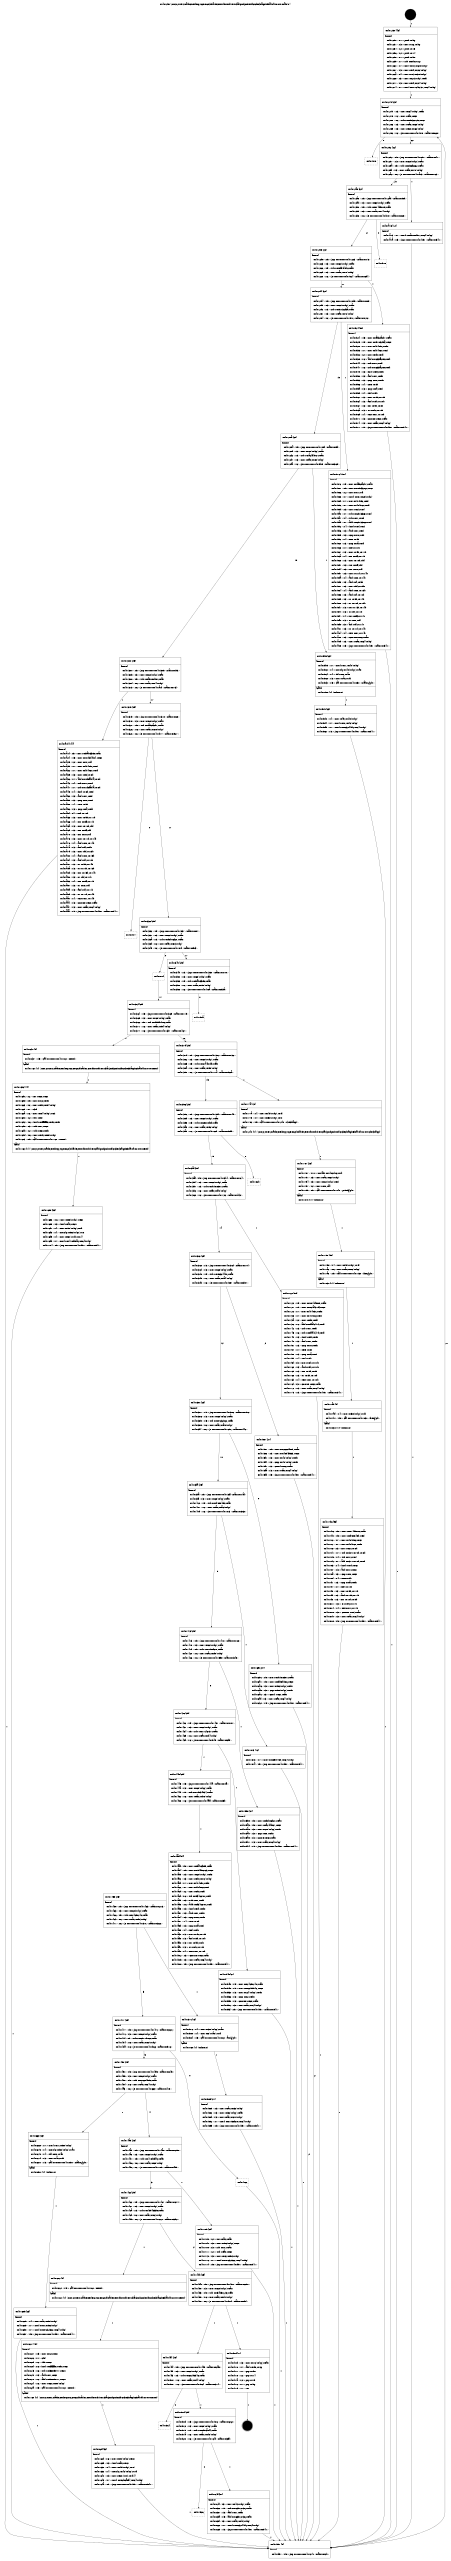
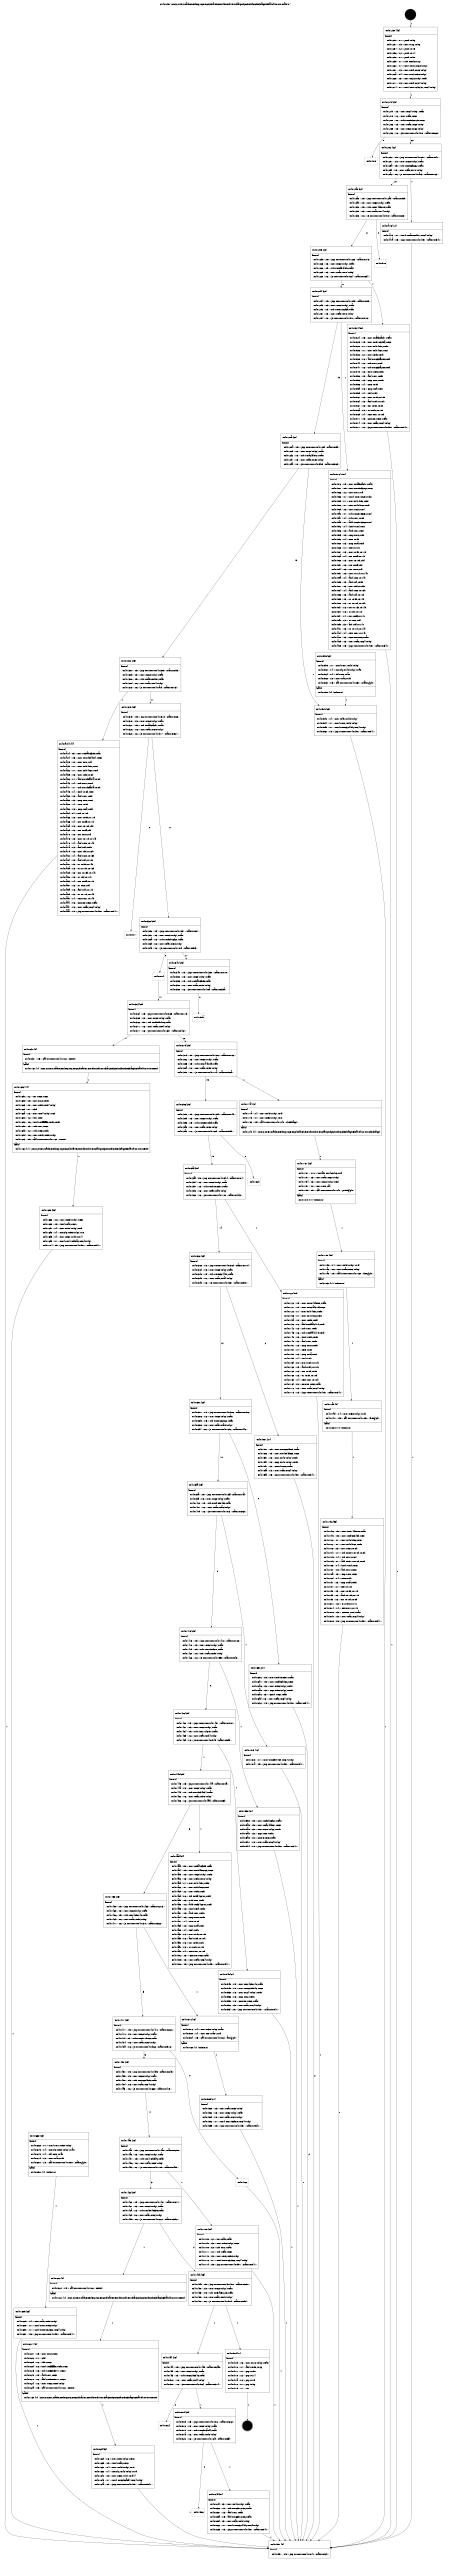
edge "0x4012ea [22]" -> "0x4015b9 [23]": now "0x4012ea [22]" -> "0x4015d0 [23]"
edge "0x401b91 [5]" -> "0x40127b [23]": removed, label "21"
edge "0x401445 [25]" -> "0x40145e [25]": added, label "6"
edge "0x401490 [25]" -> "0x40166e [23]": removed, label "1"
